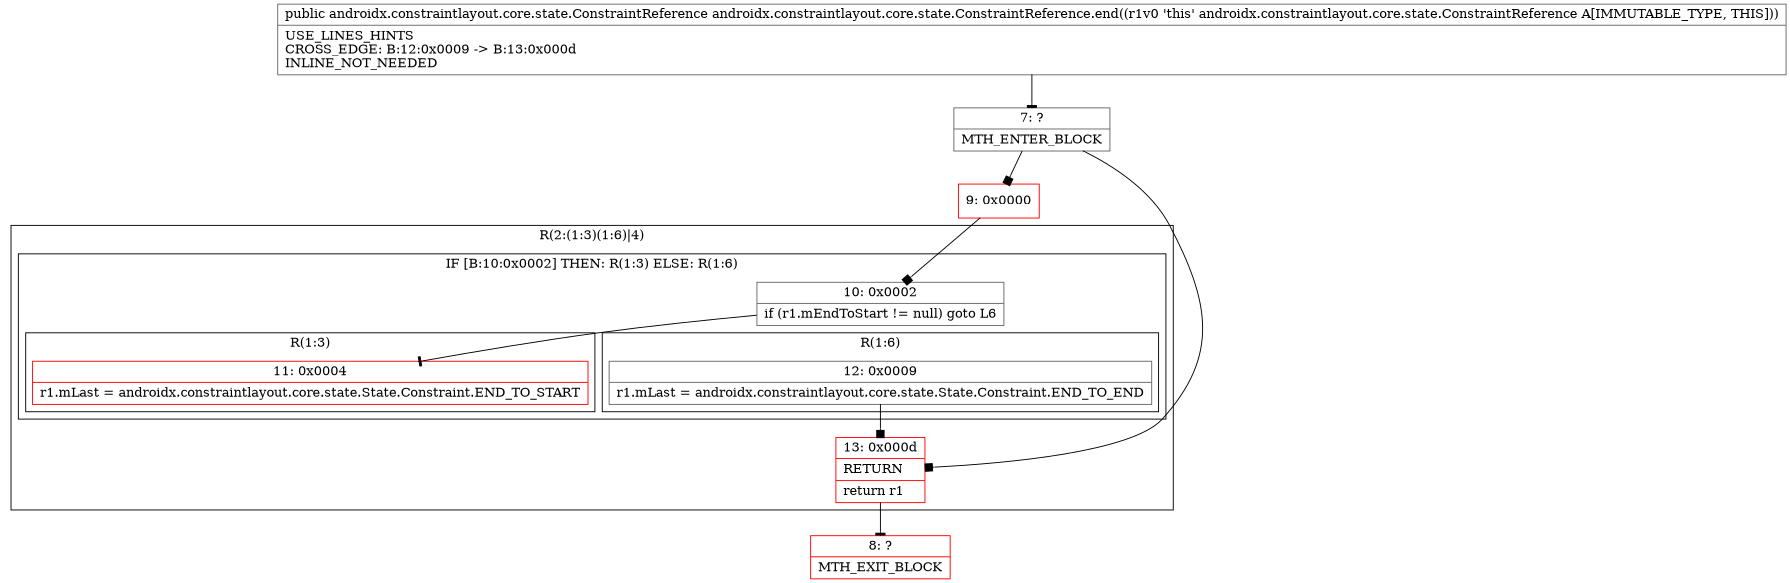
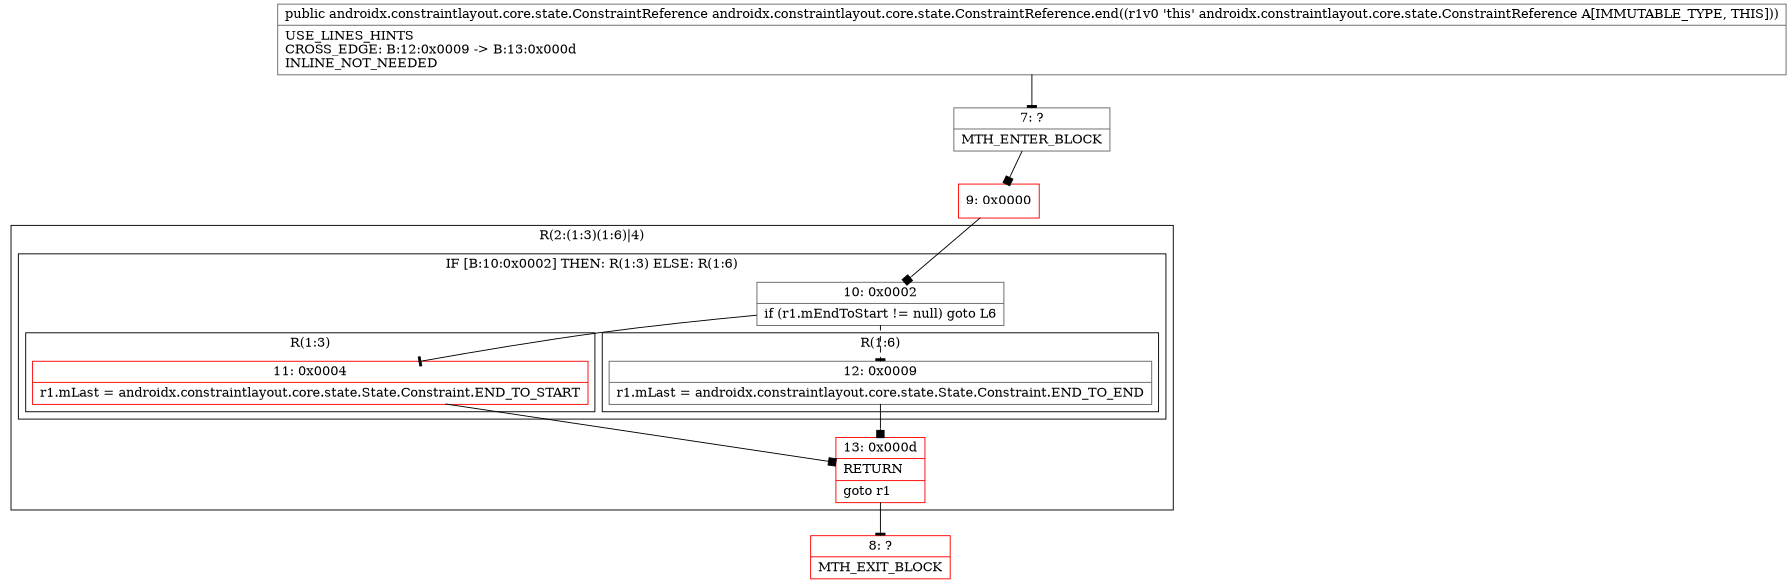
edge "10: 0x0002" -> "12: 0x0009": added
edge "7: ?" -> "13: 0x000d": now "11: 0x0004" -> "13: 0x000d"
node "13: 0x000d": text "return r1" -> "goto r1"
